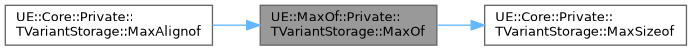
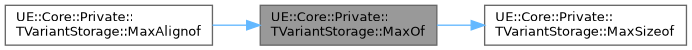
node "UE::MaxOf::Private:: TVariantStorage::MaxOf": label "UE::MaxOf::Private:: TVariantStorage::MaxOf" -> "UE::Core::Private:: TVariantStorage::MaxOf"
